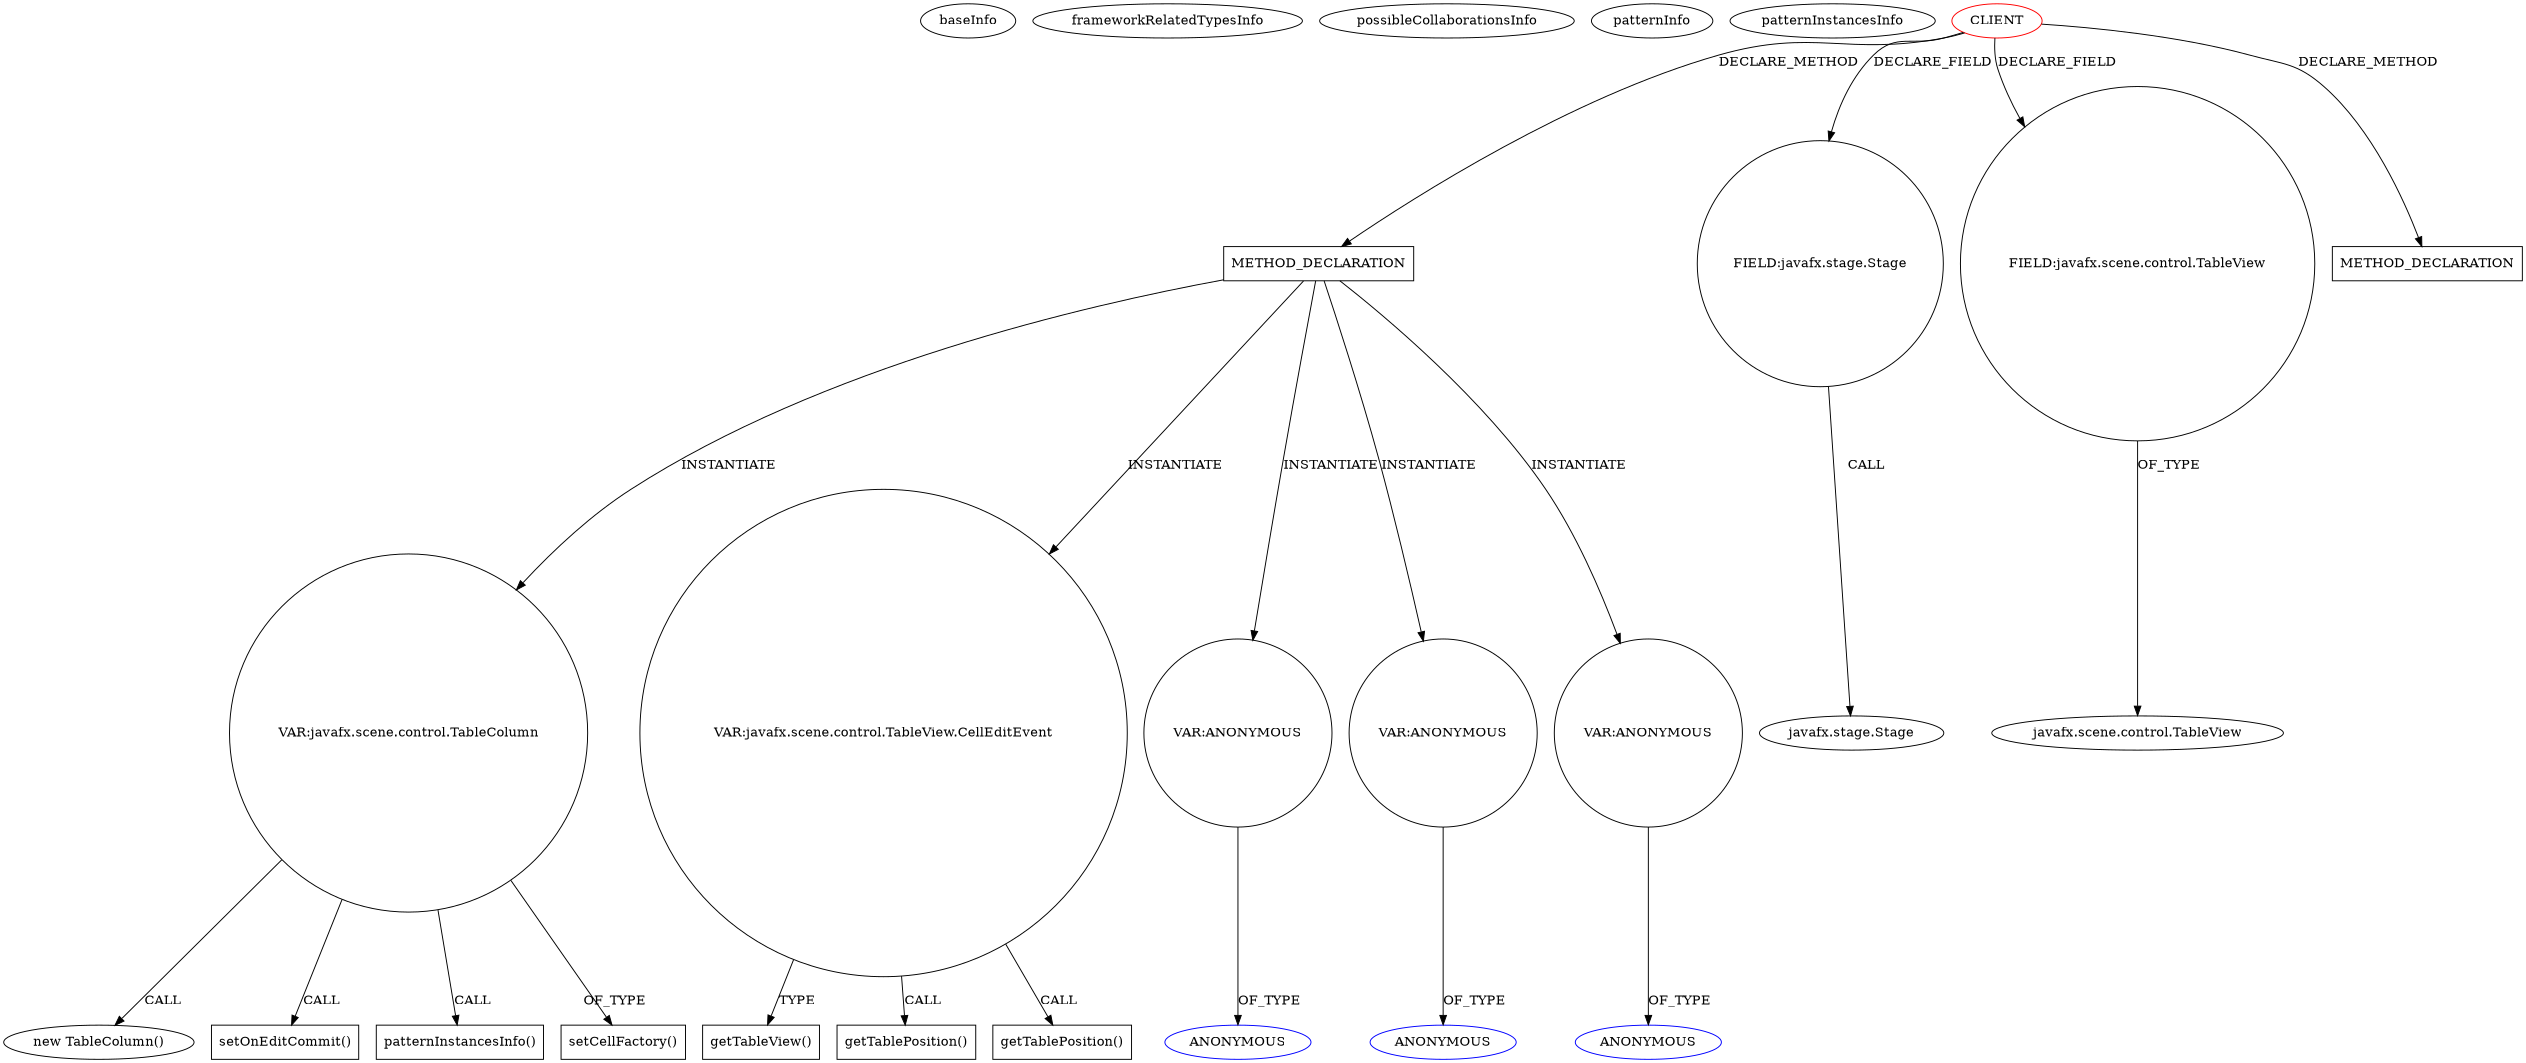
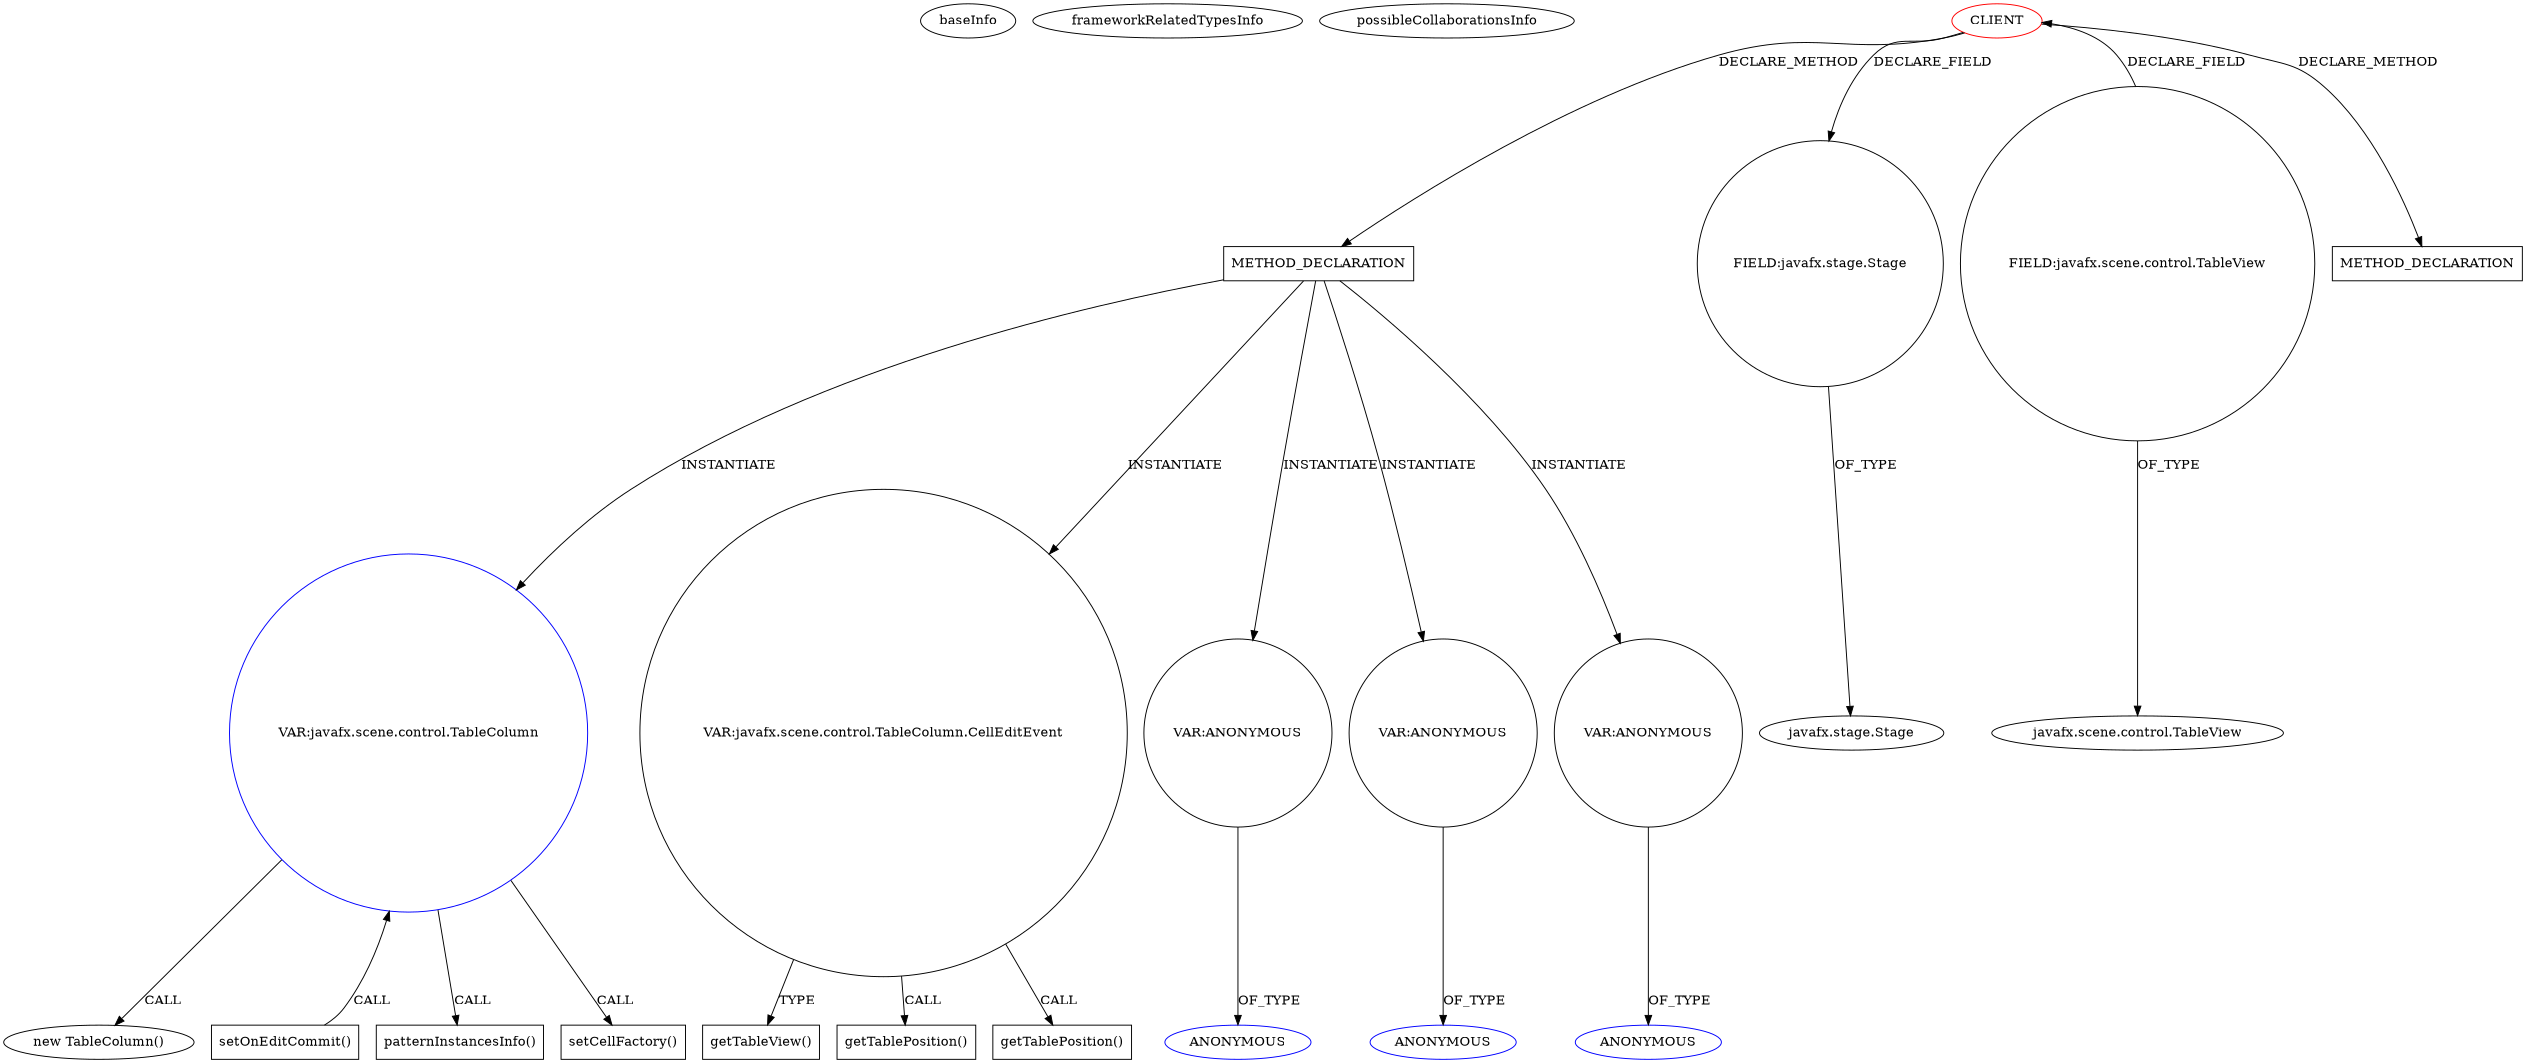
node "patternInfo": removed
node "patternInstancesInfo": removed
edge "CLIENT" -> "FIELD:javafx.scene.control.TableView": reversed
edge "FIELD:javafx.stage.Stage" -> "javafx.stage.Stage": label "CALL" -> "OF_TYPE"
node "VAR:javafx.scene.control.TableColumn": color black -> blue
node "VAR:javafx.scene.control.TableView.CellEditEvent": label "VAR:javafx.scene.control.TableView.CellEditEvent" -> "VAR:javafx.scene.control.TableColumn.CellEditEvent"
edge "VAR:javafx.scene.control.TableColumn" -> "setOnEditCommit()": reversed
edge "VAR:javafx.scene.control.TableColumn" -> "setCellFactory()": label "OF_TYPE" -> "CALL"
